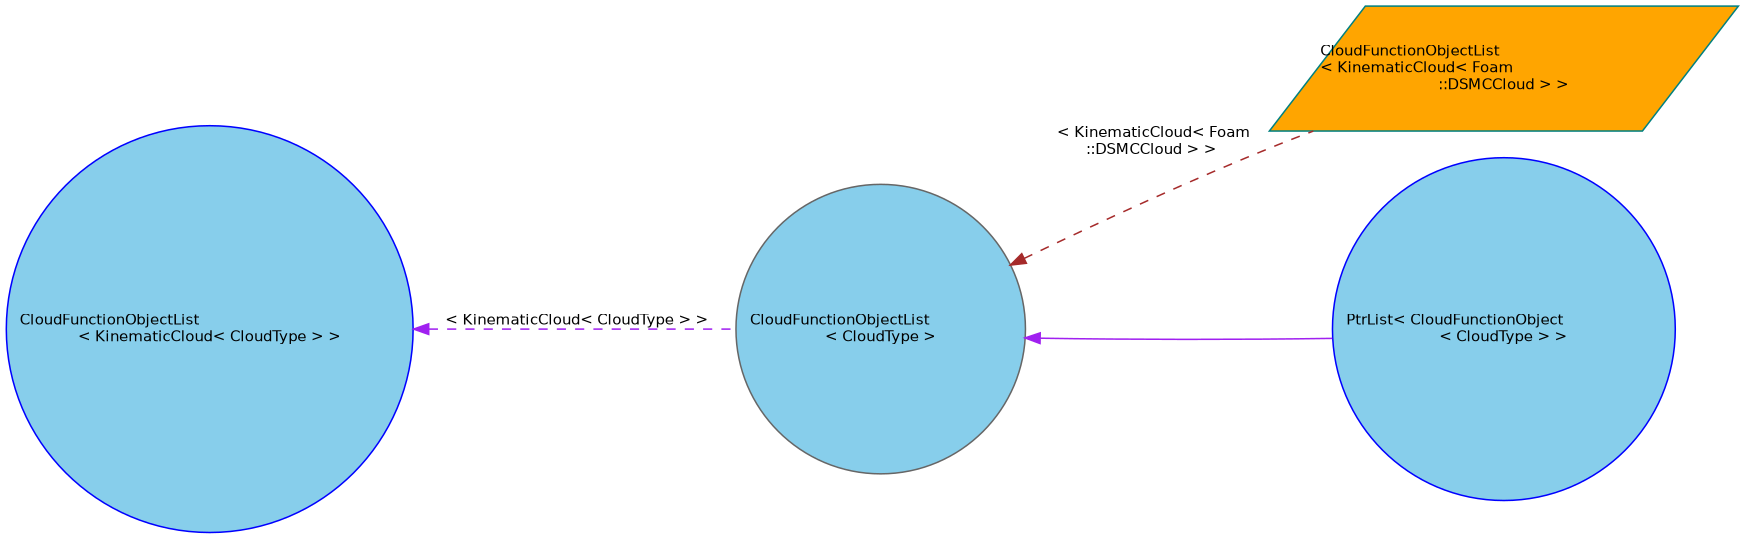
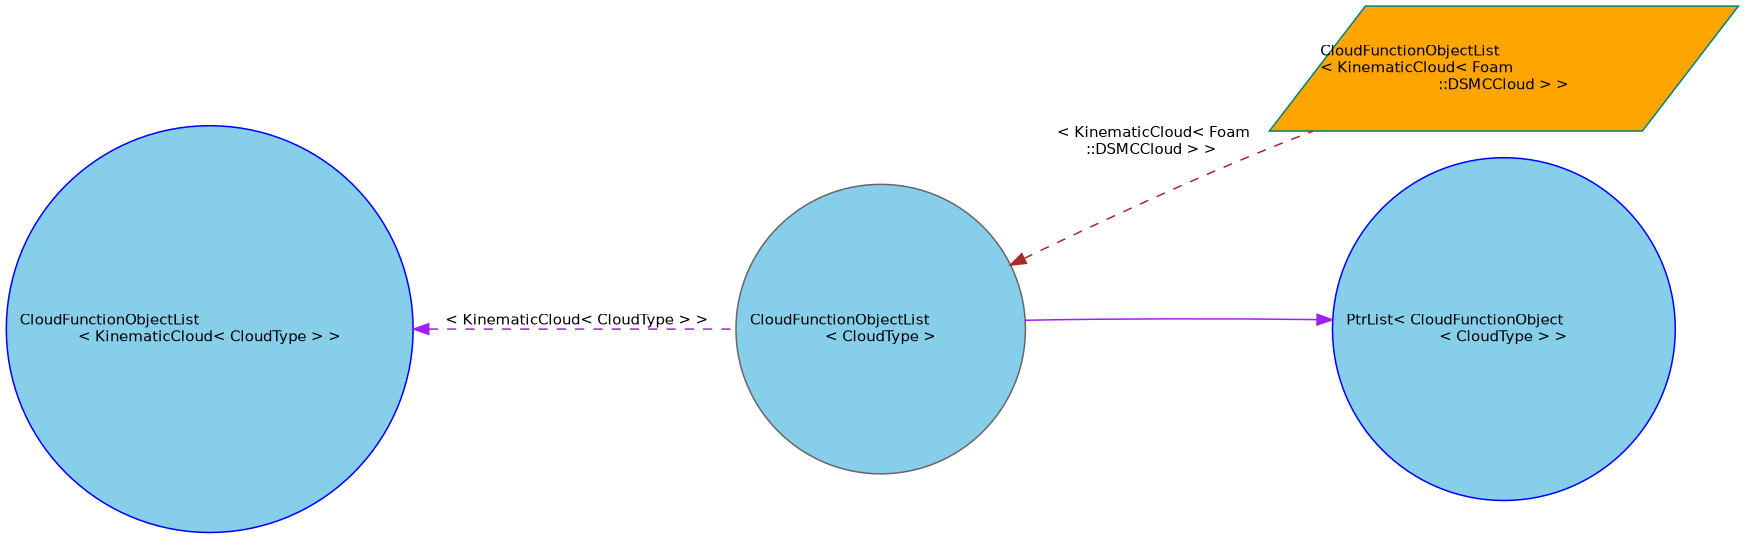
edge "PtrList< CloudFunctionObject < CloudType > >" -> "CloudFunctionObjectList < CloudType >": reversed
